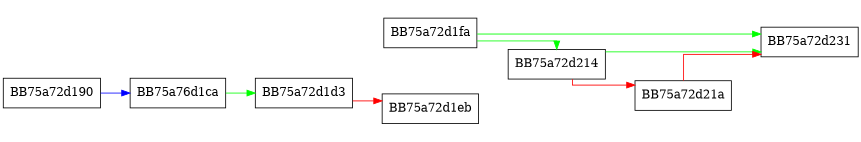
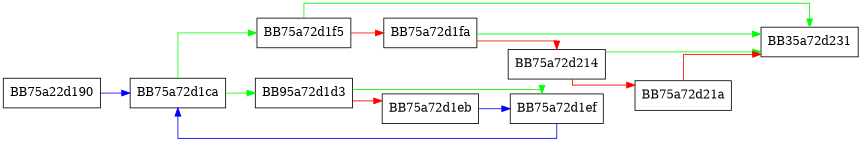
node "BB75a72d1f5": added
edge "BB75a72d1fa" -> "BB75a72d214": color green -> red
node "BB75a72d231": label "BB75a72d231" -> "BB35a72d231"
node "BB75a72d190": label "BB75a72d190" -> "BB75a22d190"
node "BB75a76d1ca": label "BB75a76d1ca" -> "BB75a72d1ca"
node "BB75a72d1d3": label "BB75a72d1d3" -> "BB95a72d1d3"
node "BB75a72d1ef": added
